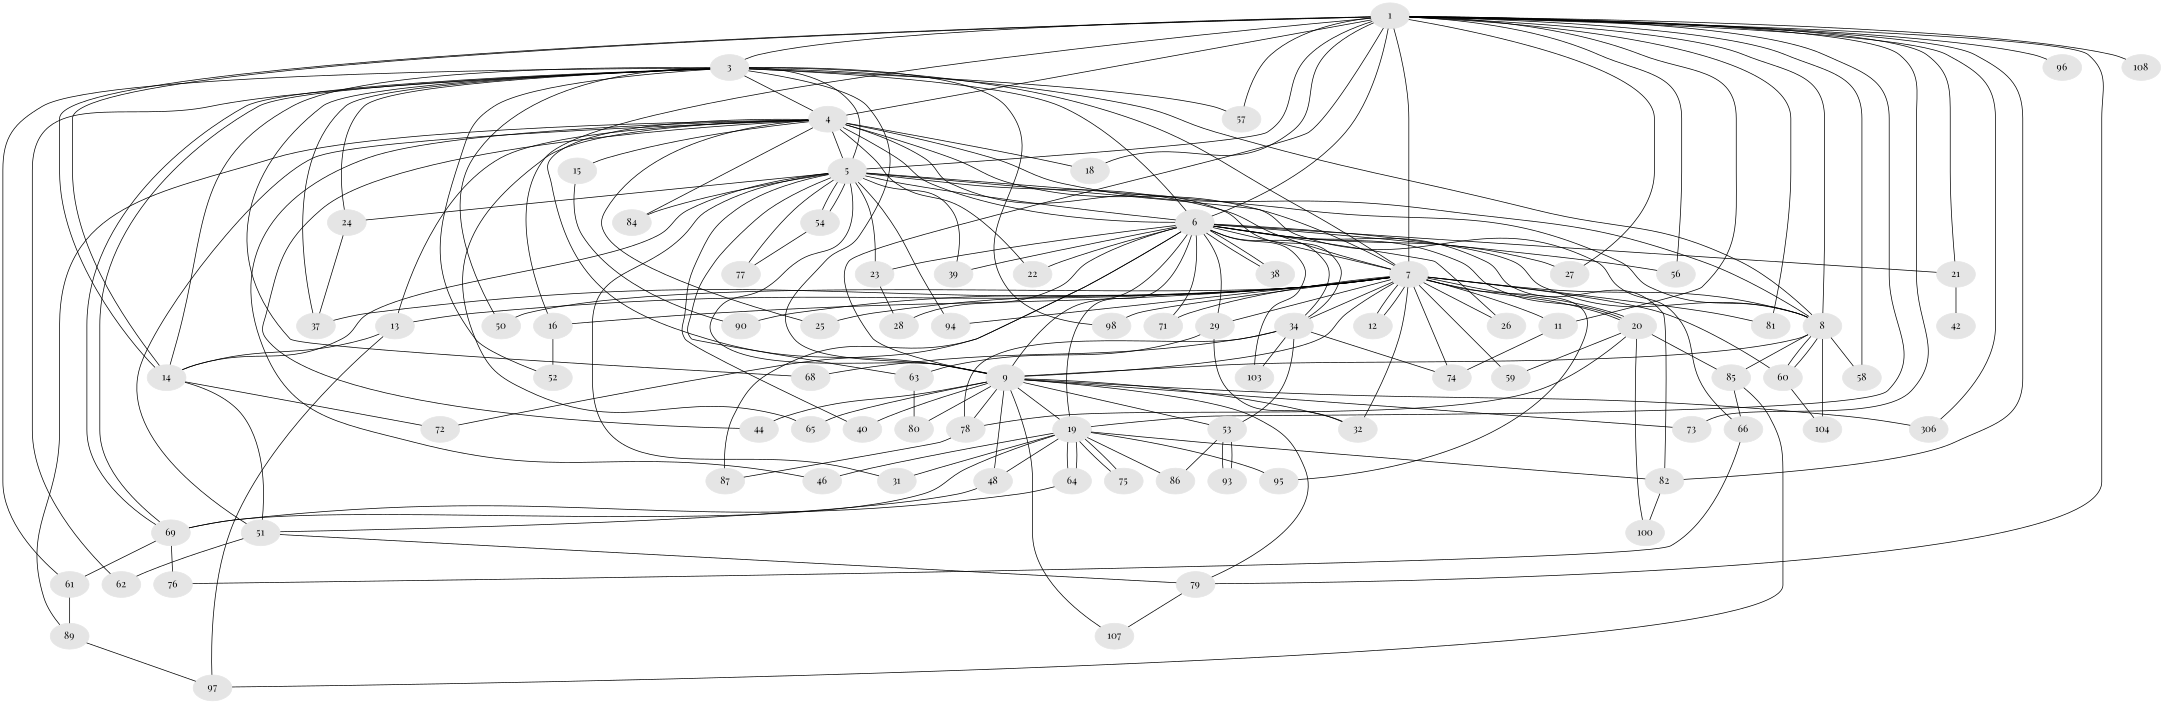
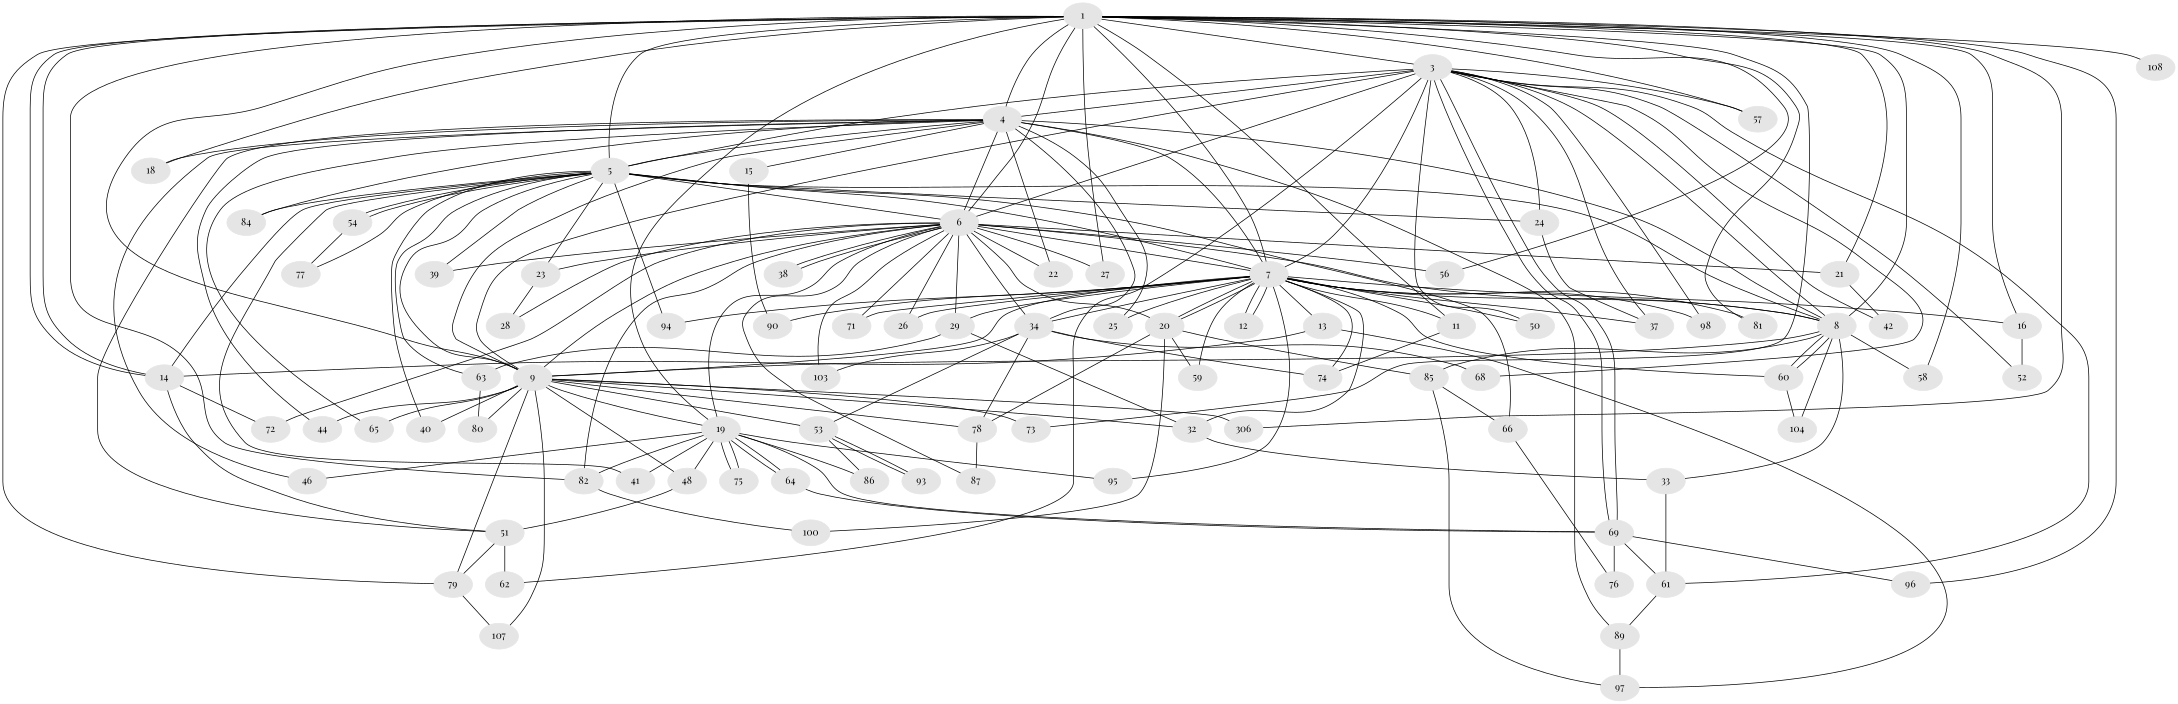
edge "3" -- "14": now "3" -- "42"
edge "4" -- "13": removed
node "31": label "31" -> "41"
node "33": added
edge "69" -- "96": added
